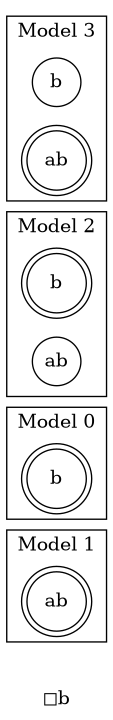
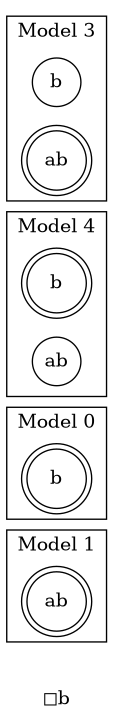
cluster "Model 2": label "Model 2" -> "Model 4"
